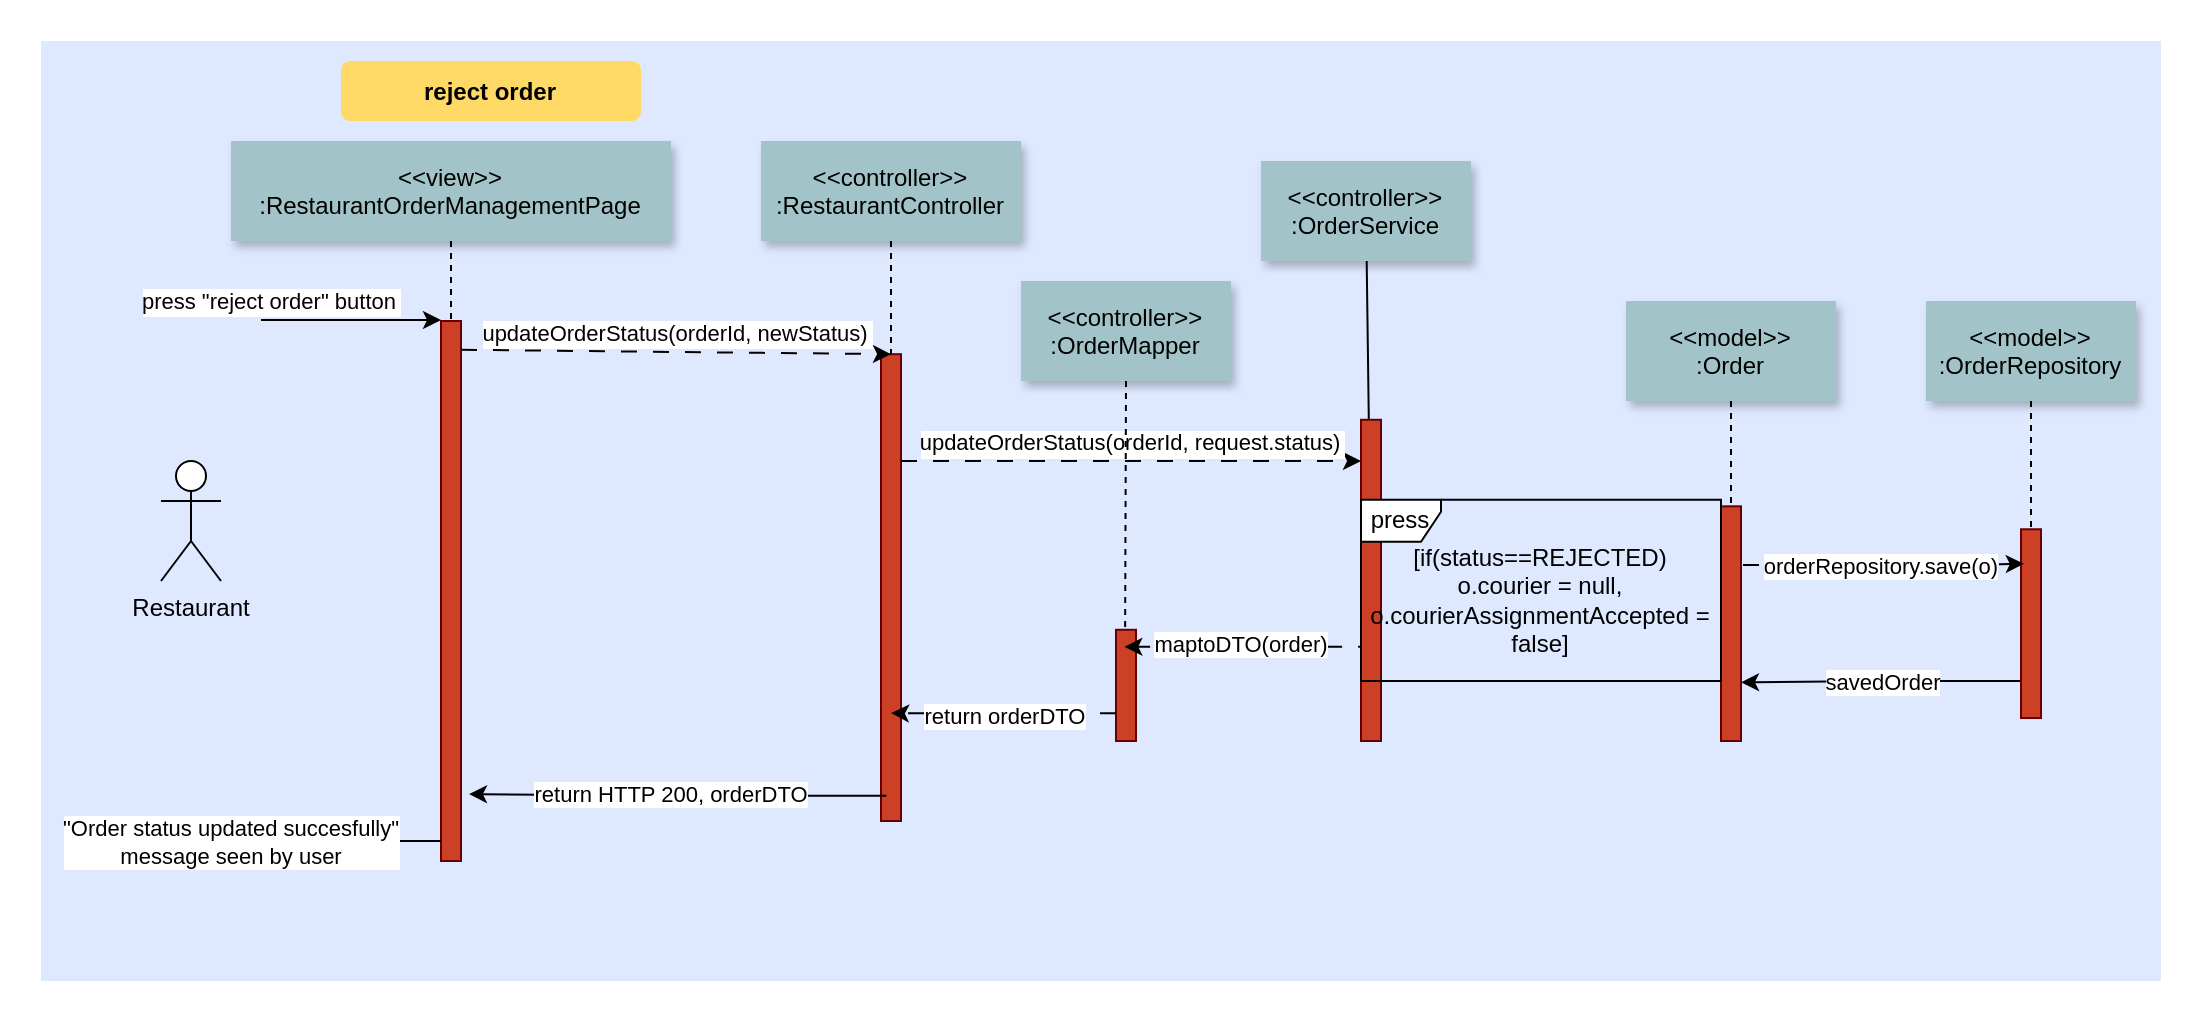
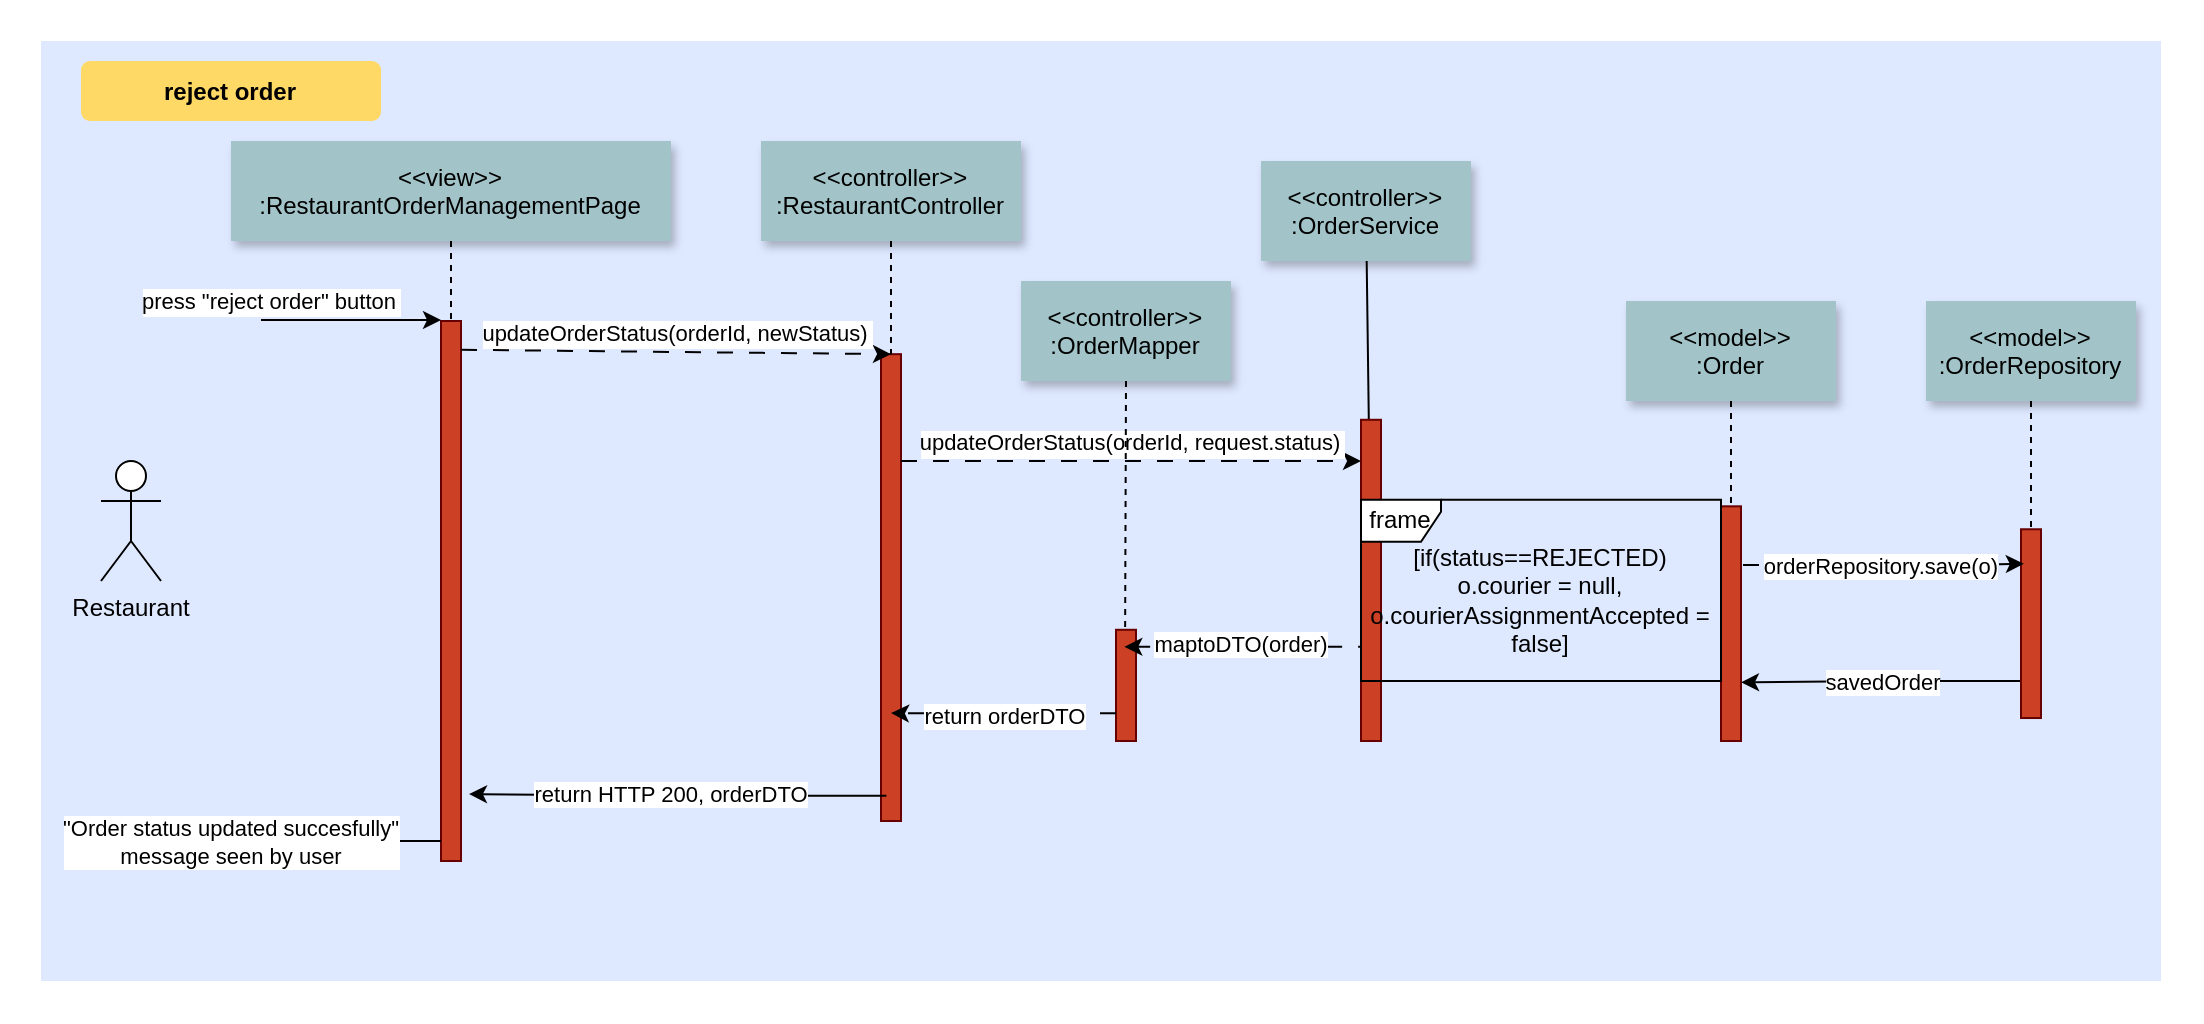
node "reject order": moved (491, 91) -> (231, 91)
node "Restaurant": moved (191, 521) -> (131, 521)
node "press": label "press" -> "frame"
